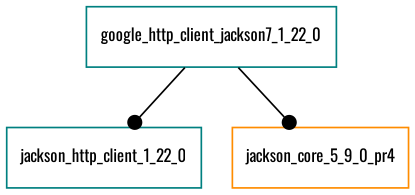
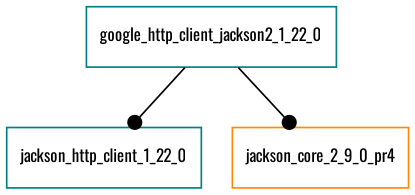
node "google_http_client_jackson7_1_22_0": label "google_http_client_jackson7_1_22_0" -> "google_http_client_jackson2_1_22_0"
node "jackson_core_5_9_0_pr4": label "jackson_core_5_9_0_pr4" -> "jackson_core_2_9_0_pr4"
